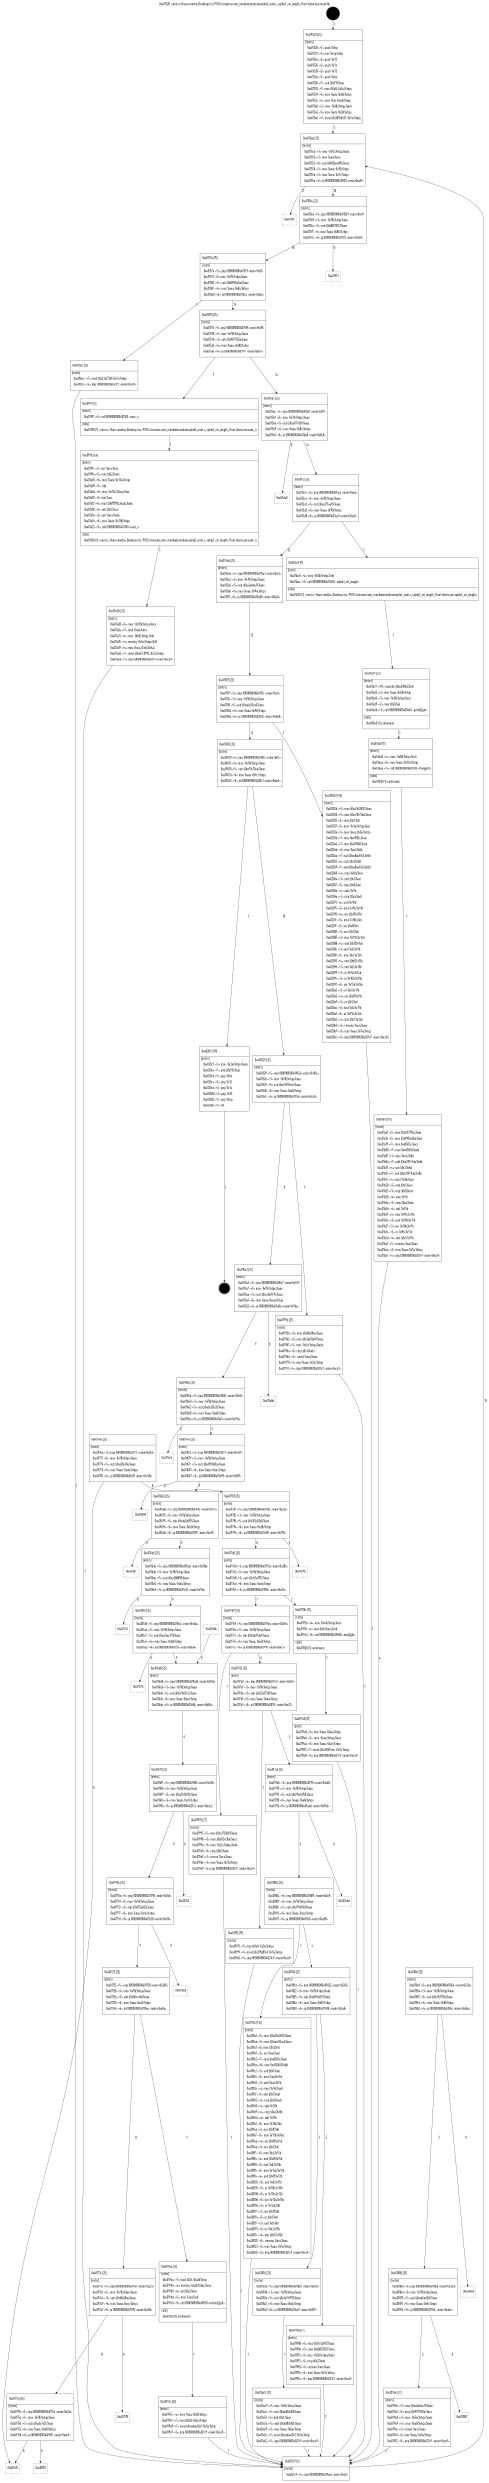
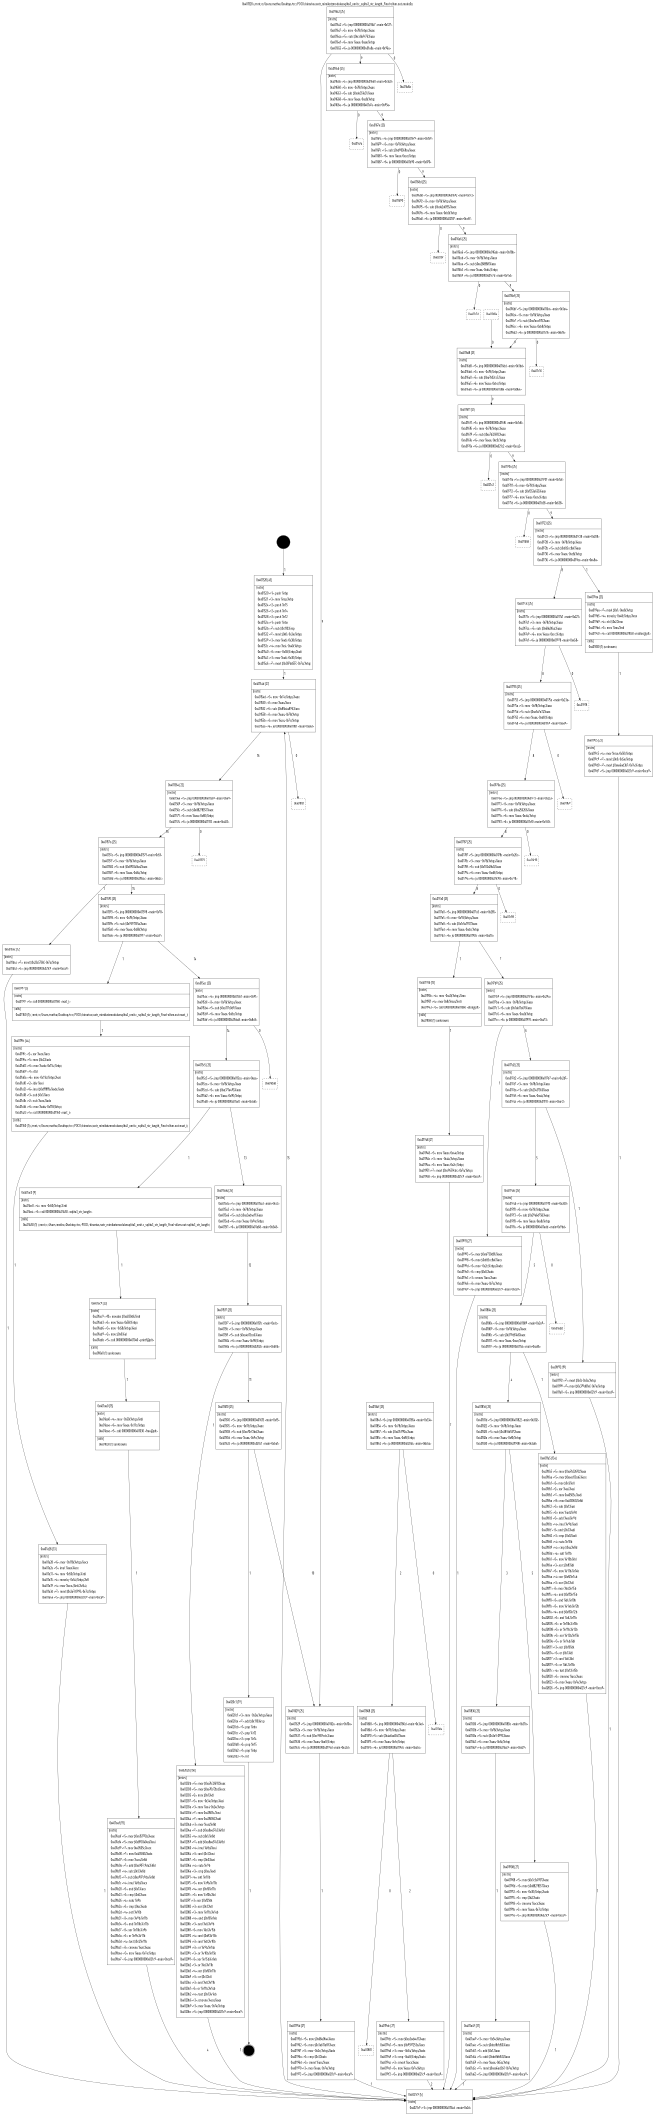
edge "0x401629 [25]" -> "0x401642 [25]": reversed
edge "0x401755 [25]" -> "0x401cf0": now "0x401755 [25]" -> "0x40176e [25]"
